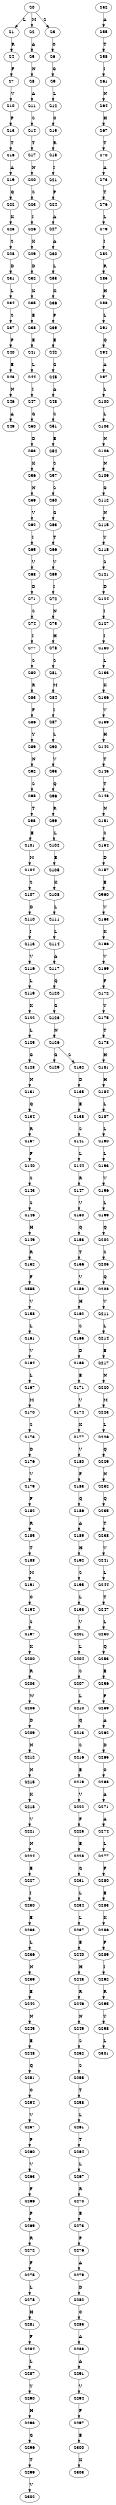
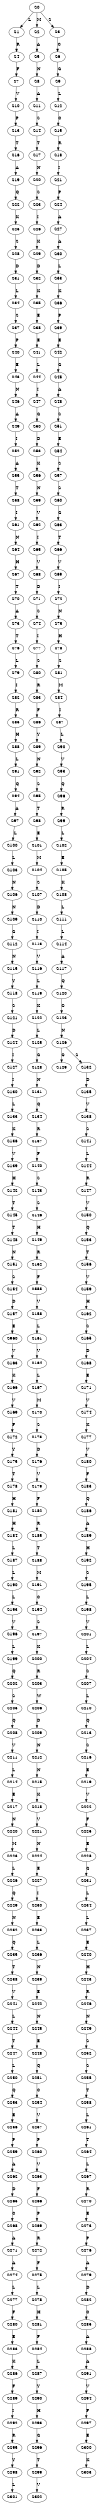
edge "S49" -> "S52": added, label "I"
edge "S135" -> "S138": label "E" -> "V"
